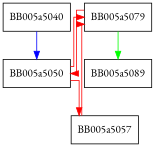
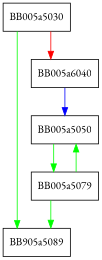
node "BB005a5040": label "BB005a5040" -> "BB005a6040"
node "BB005a5030": added
edge "BB005a5079" -> "BB005a5050": color red -> green
edge "BB005a5050" -> "BB005a5079": color red -> green
node "BB005a5089": label "BB005a5089" -> "BB905a5089"
node "BB005a5057": removed
